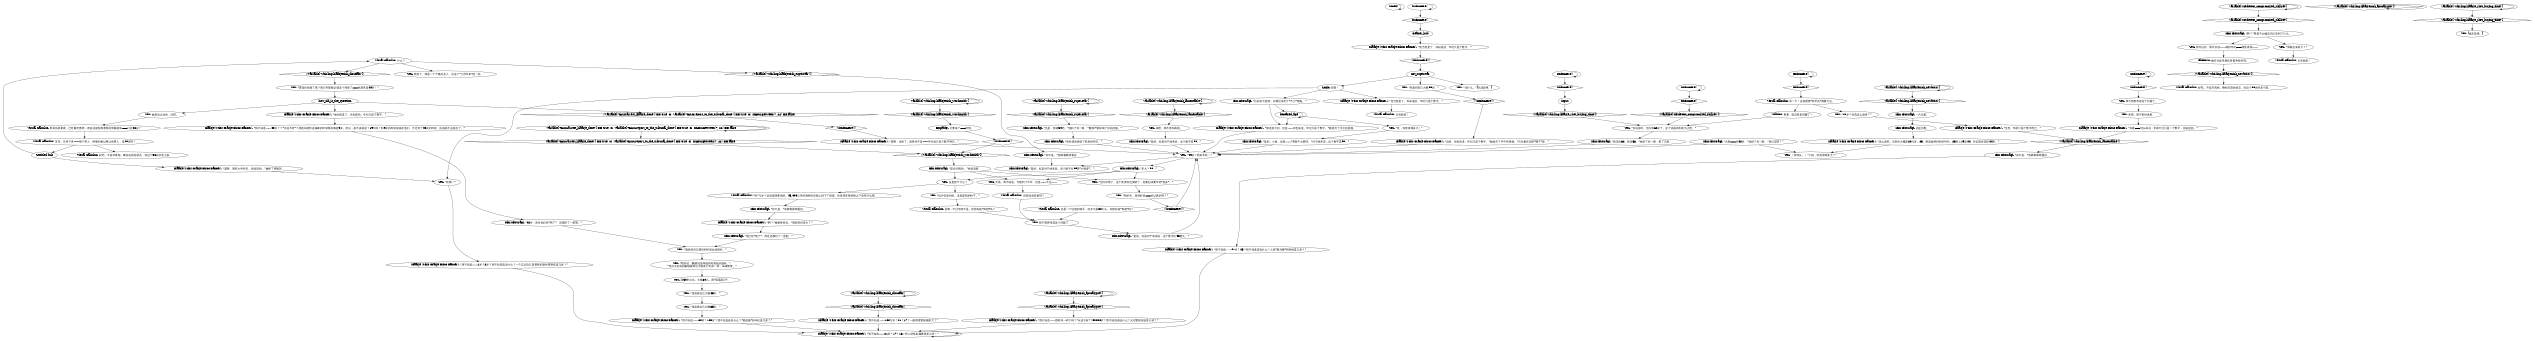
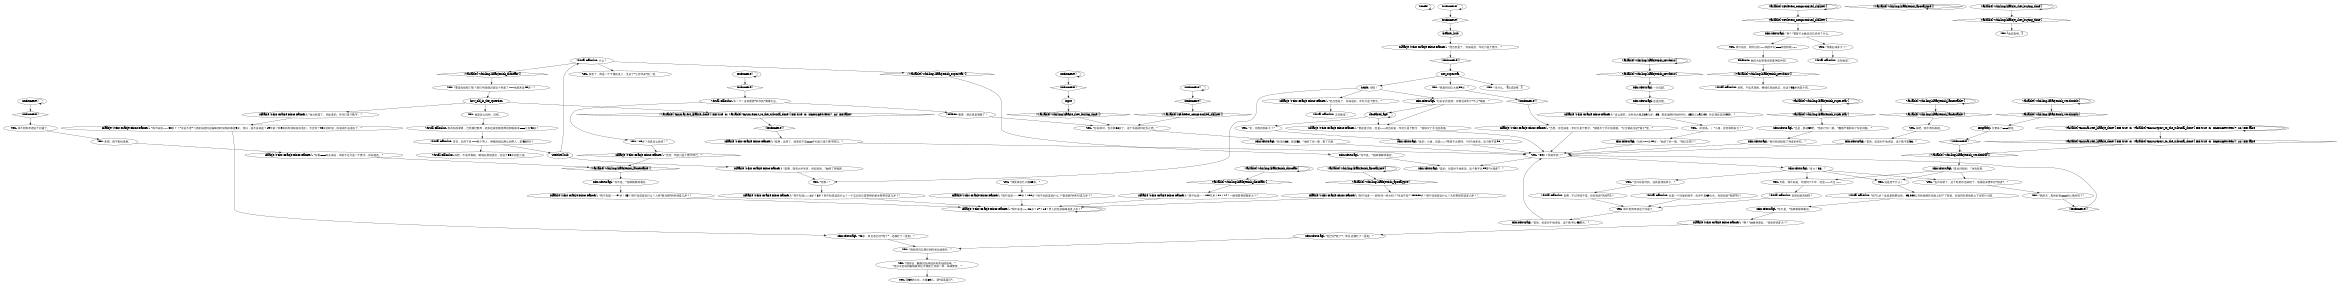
node "Klaasje (Miss Oranje Disco Dancer): “当然。年龄只是个数字而已。”": shape ellipse -> diamond
edge "Kim Kitsuragi: “当然——你42岁。”他斜了你一眼。“我们走吧？”" -> "You: （转回头。）“小姐，你觉得我多大？”": reversed
edge "You: 这是想干什么？" -> "You: “也许你是对的。这就是我的样子。”": now "Kim Kitsuragi: “多大？58。”" -> "You: “也许你是对的。这就是我的样子。”"
node "You: “我觉得自己大概45岁。”": removed
